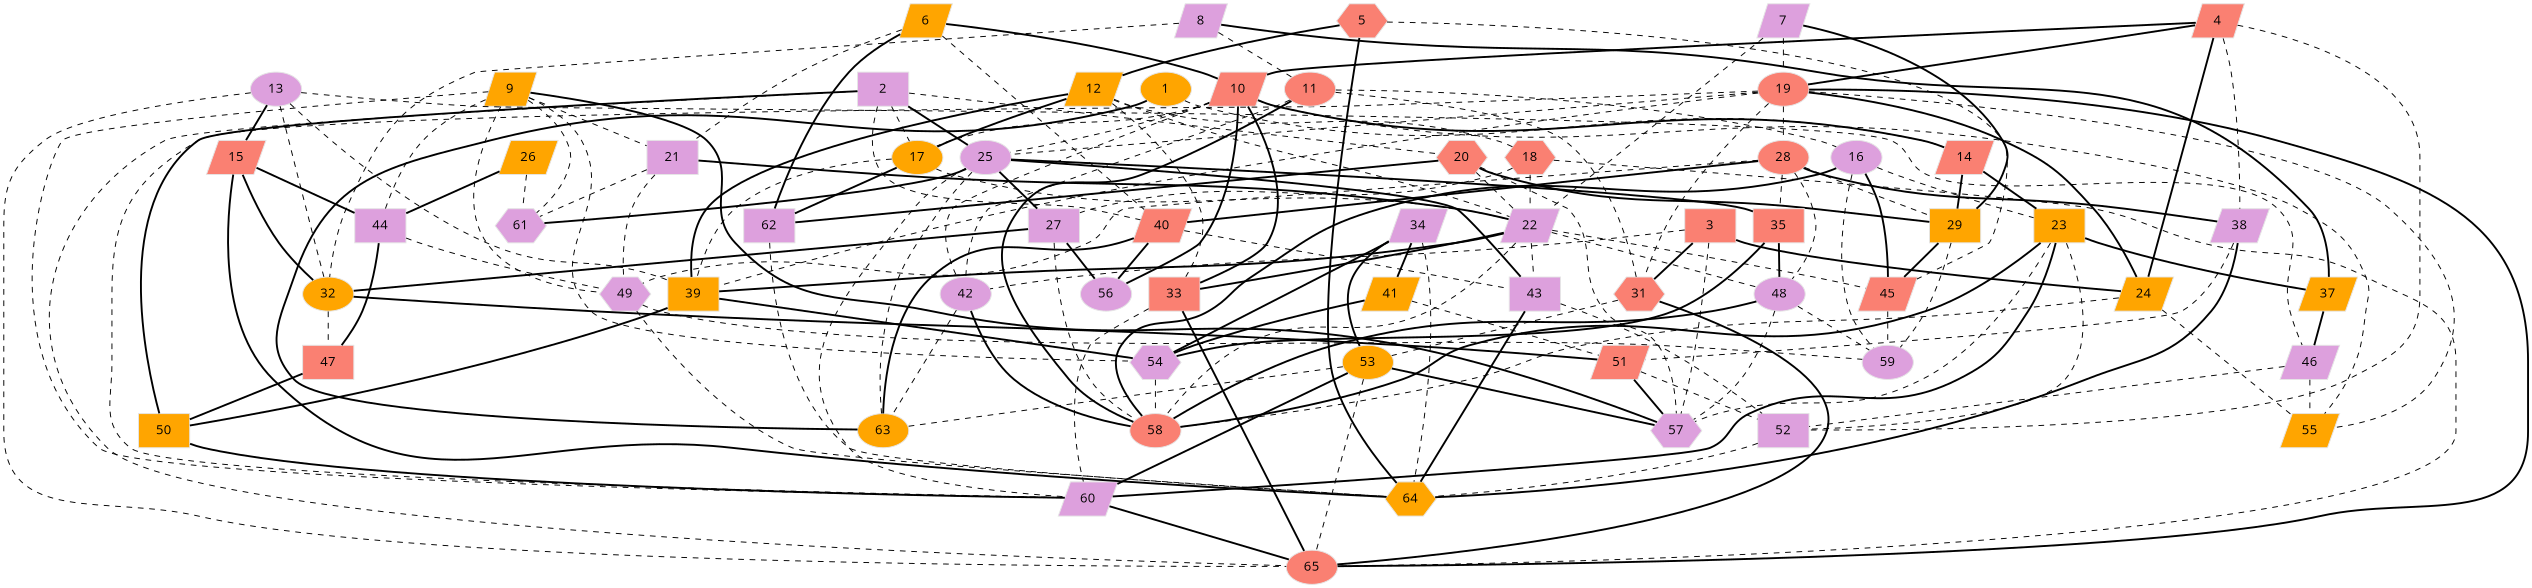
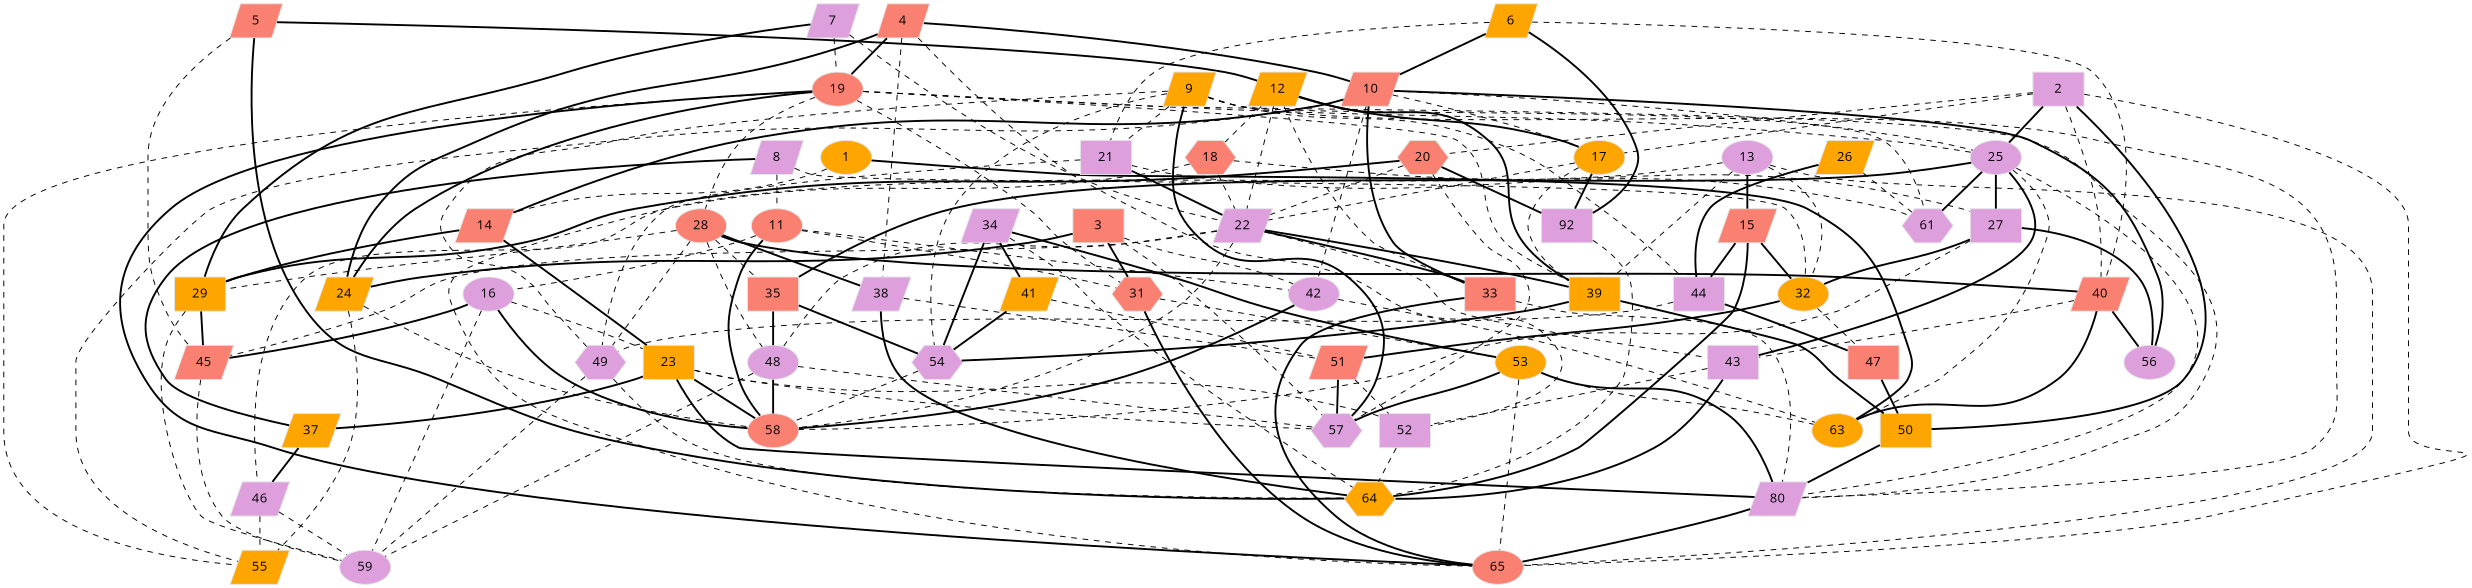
node "5": shape hexagon -> parallelogram
node "62": label "62" -> "92"
edge "46" -- "52": now "46" -- "59"
node "60": label "60" -> "80"
